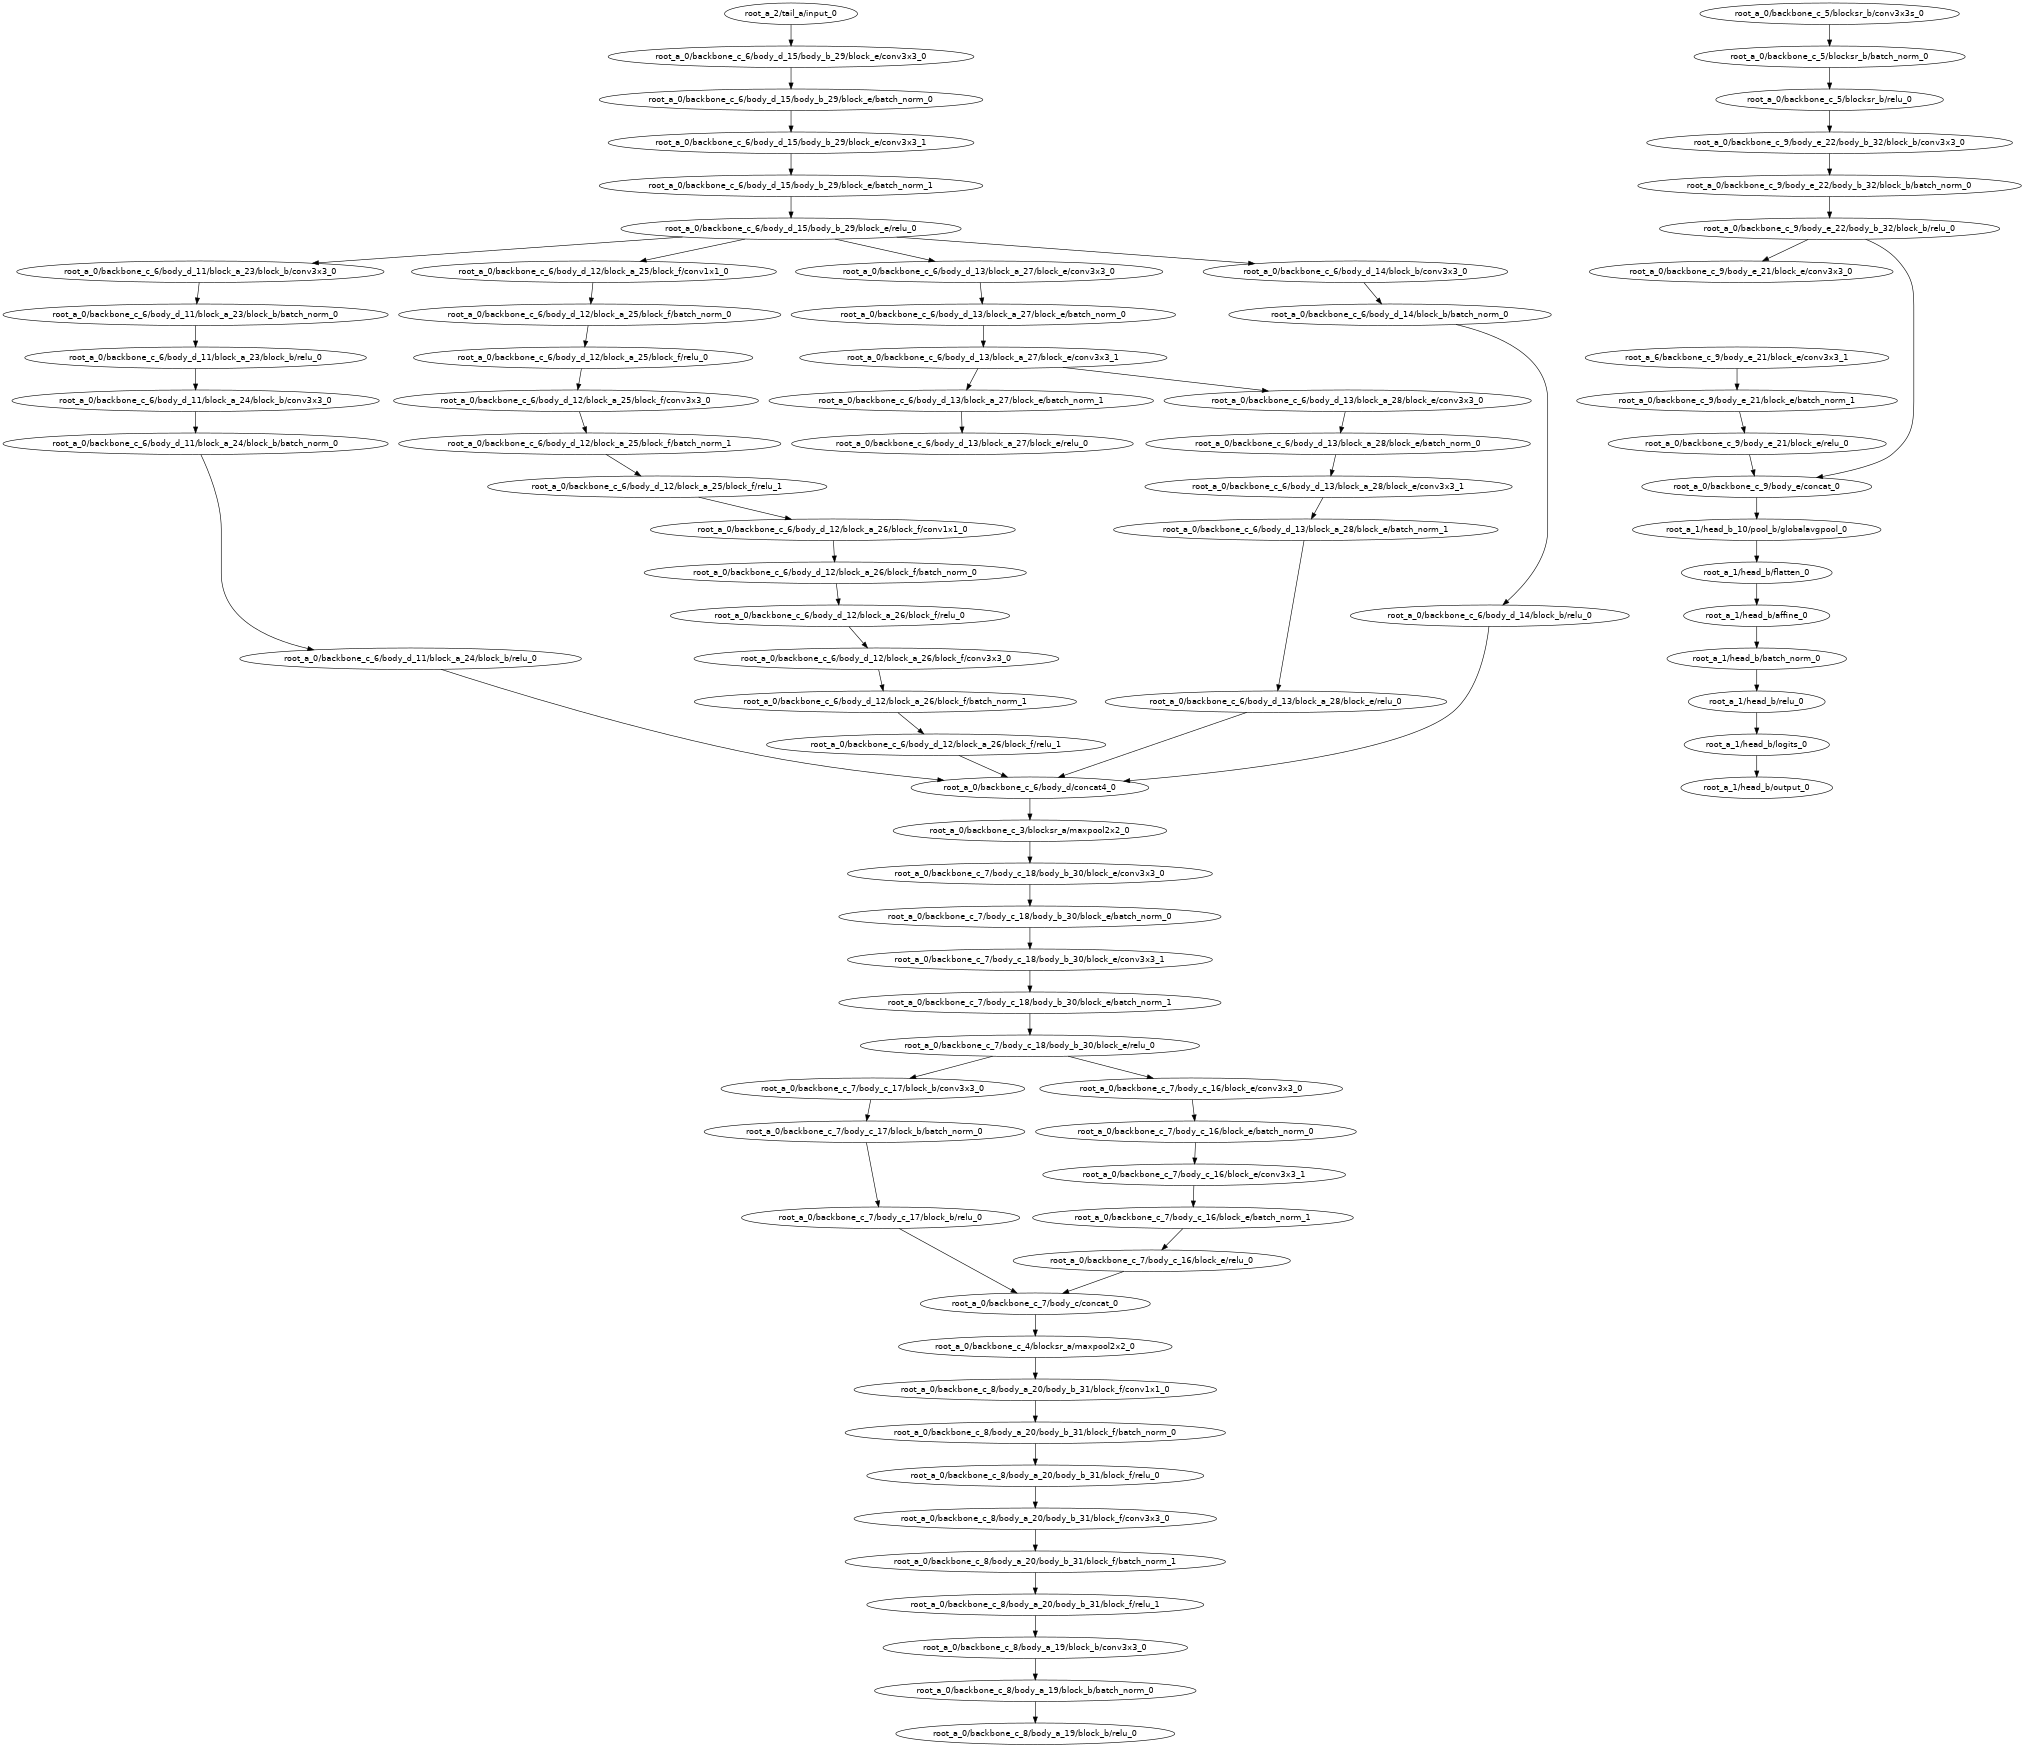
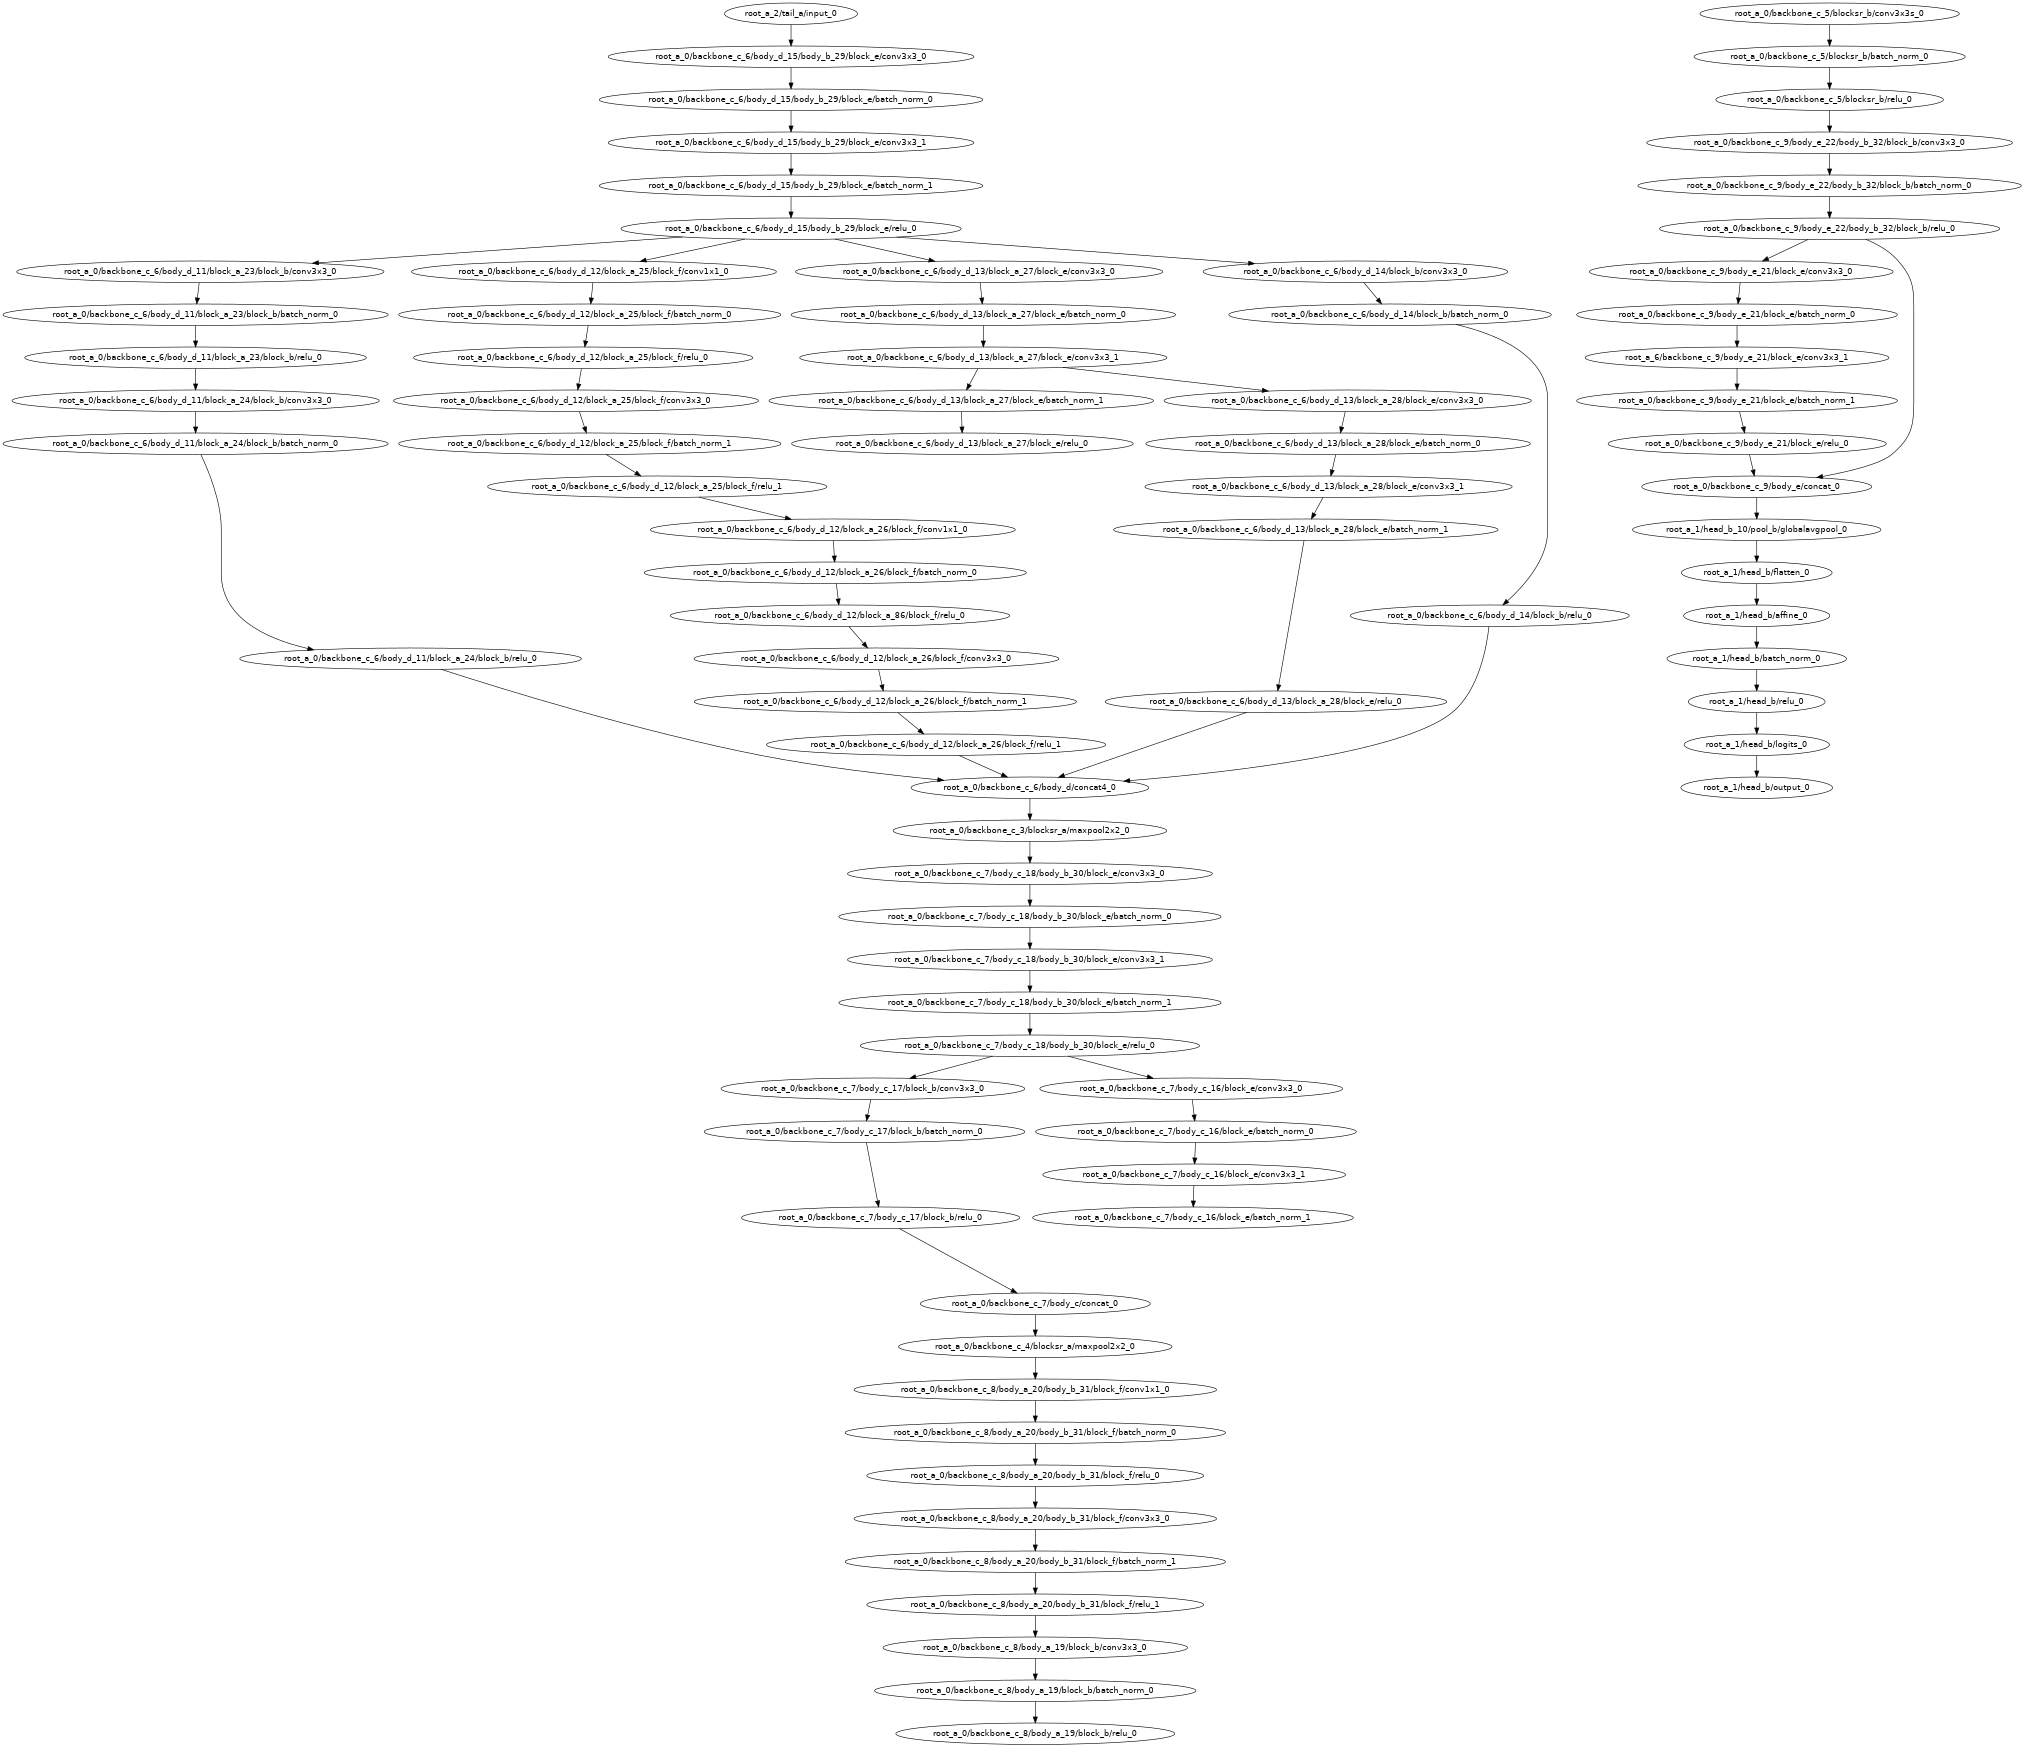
node "root_a_0/backbone_c_9/body_e_21/block_e/batch_norm_0": added
node "root_a_0/backbone_c_6/body_d_12/block_a_26/block_f/relu_0": label "root_a_0/backbone_c_6/body_d_12/block_a_26/block_f/relu_0" -> "root_a_0/backbone_c_6/body_d_12/block_a_86/block_f/relu_0"
node "root_a_0/backbone_c_7/body_c_16/block_e/relu_0": removed
